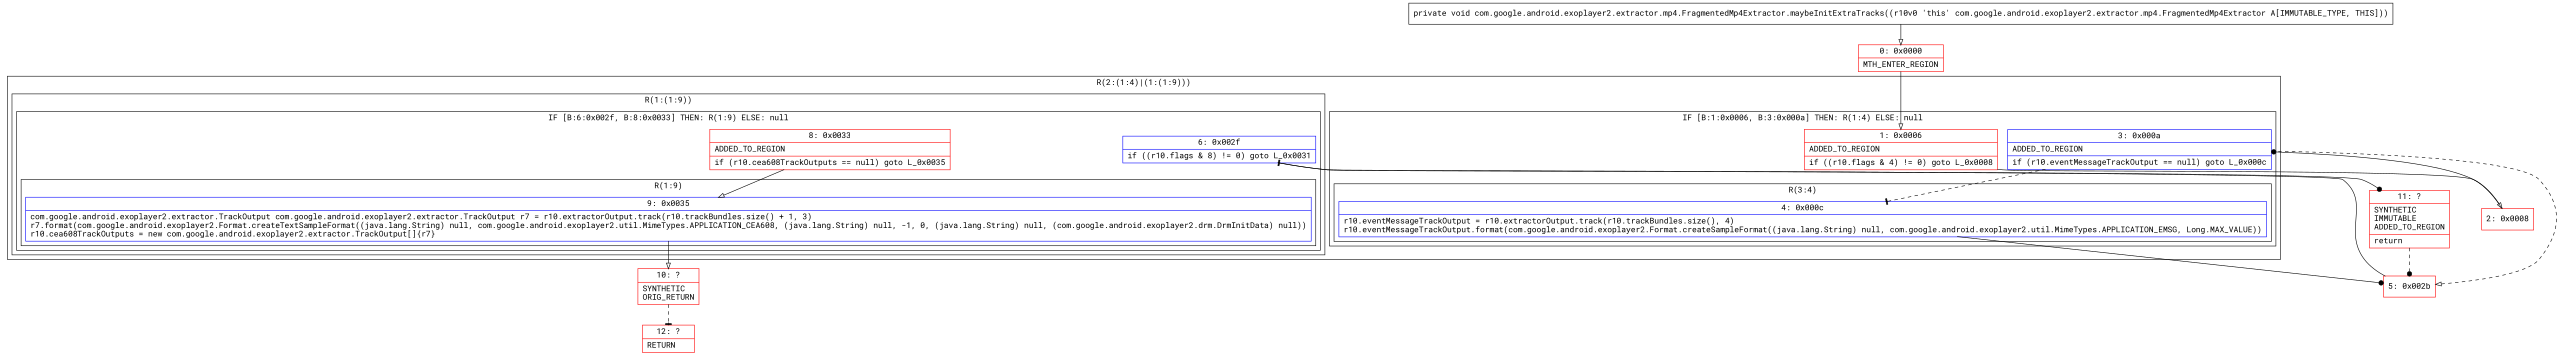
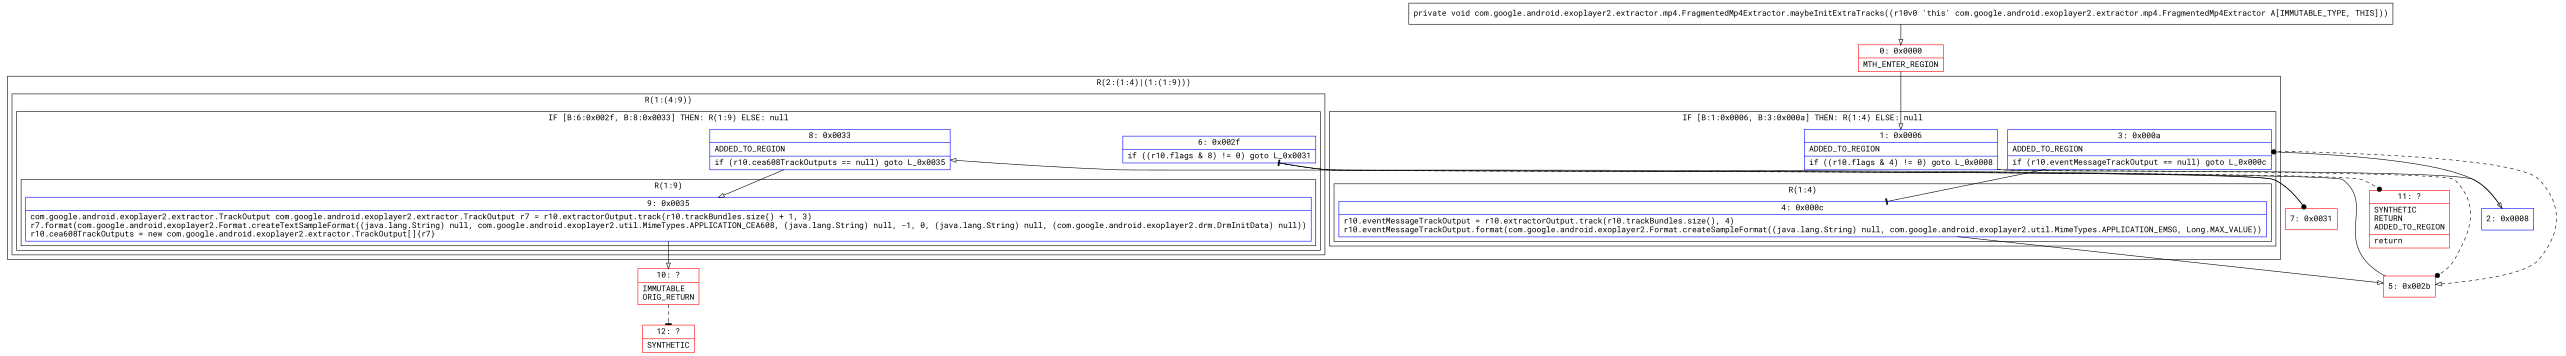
cluster "R(1:(1:9))": label "R(1:(1:9))" -> "R(1:(4:9))"
node "8: 0x0033": color red -> blue
node "1: 0x0006": color red -> blue
edge "6: 0x002f" -> "11: ?": style solid -> dashed
edge "3: 0x000a" -> "4: 0x000c": style dashed -> solid
cluster "R(3:4)": label "R(3:4)" -> "R(1:4)"
node "7: 0x0031": added
node "11: ?": text "IMMUTABLE" -> "RETURN"
node "2: 0x0008": color red -> blue
edge "11: ?" -> "5: 0x002b": now "1: 0x0006" -> "5: 0x002b"
edge "4: 0x000c" -> "5: 0x002b": arrowhead dot -> onormal
node "10: ?": text "SYNTHETIC" -> "IMMUTABLE"
node "12: ?": text "RETURN" -> "SYNTHETIC"
